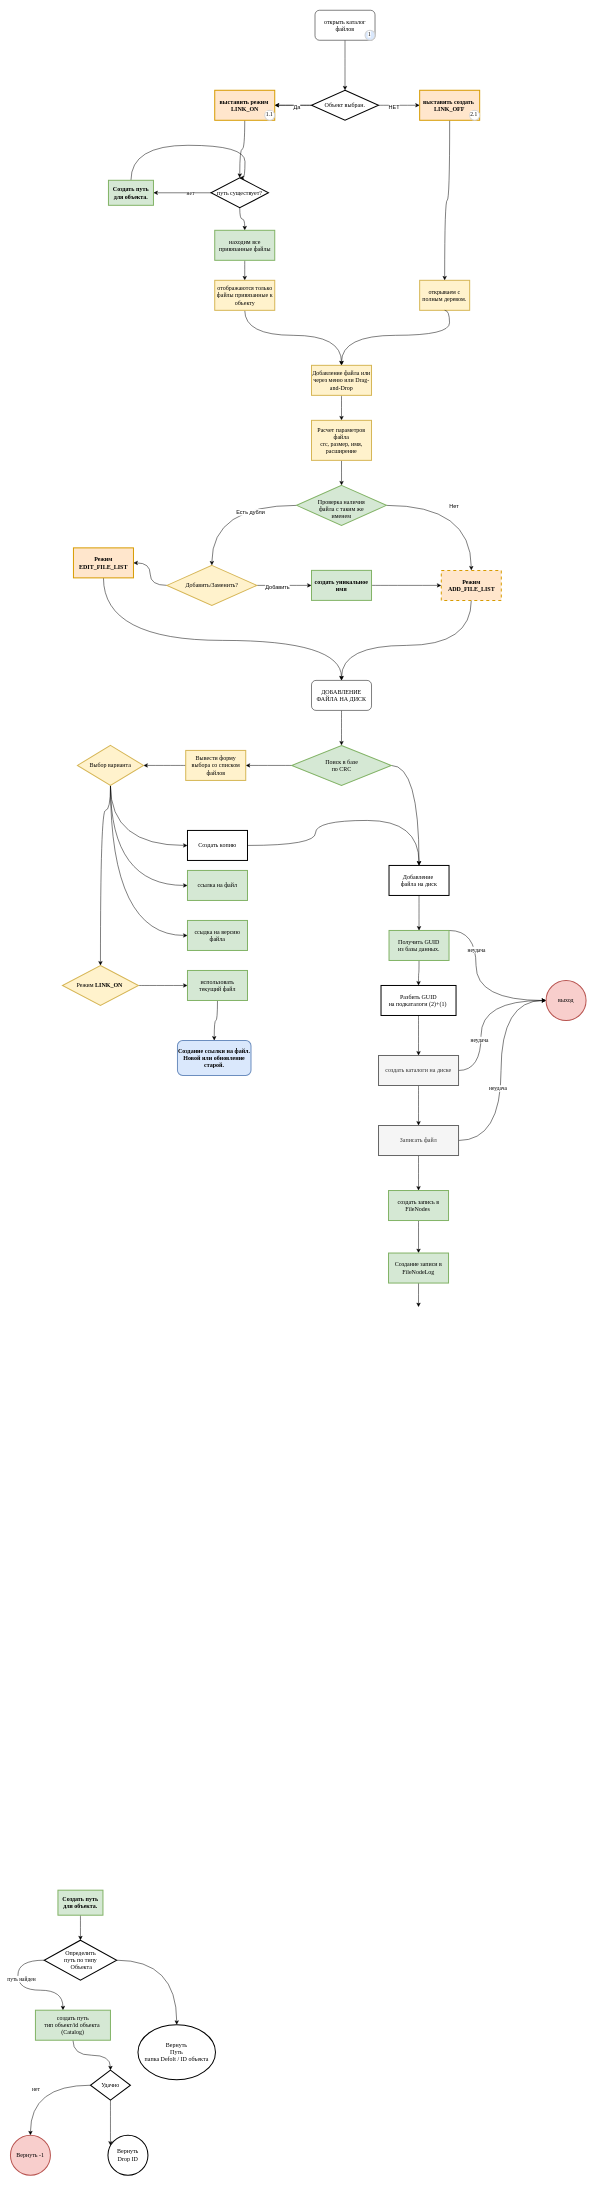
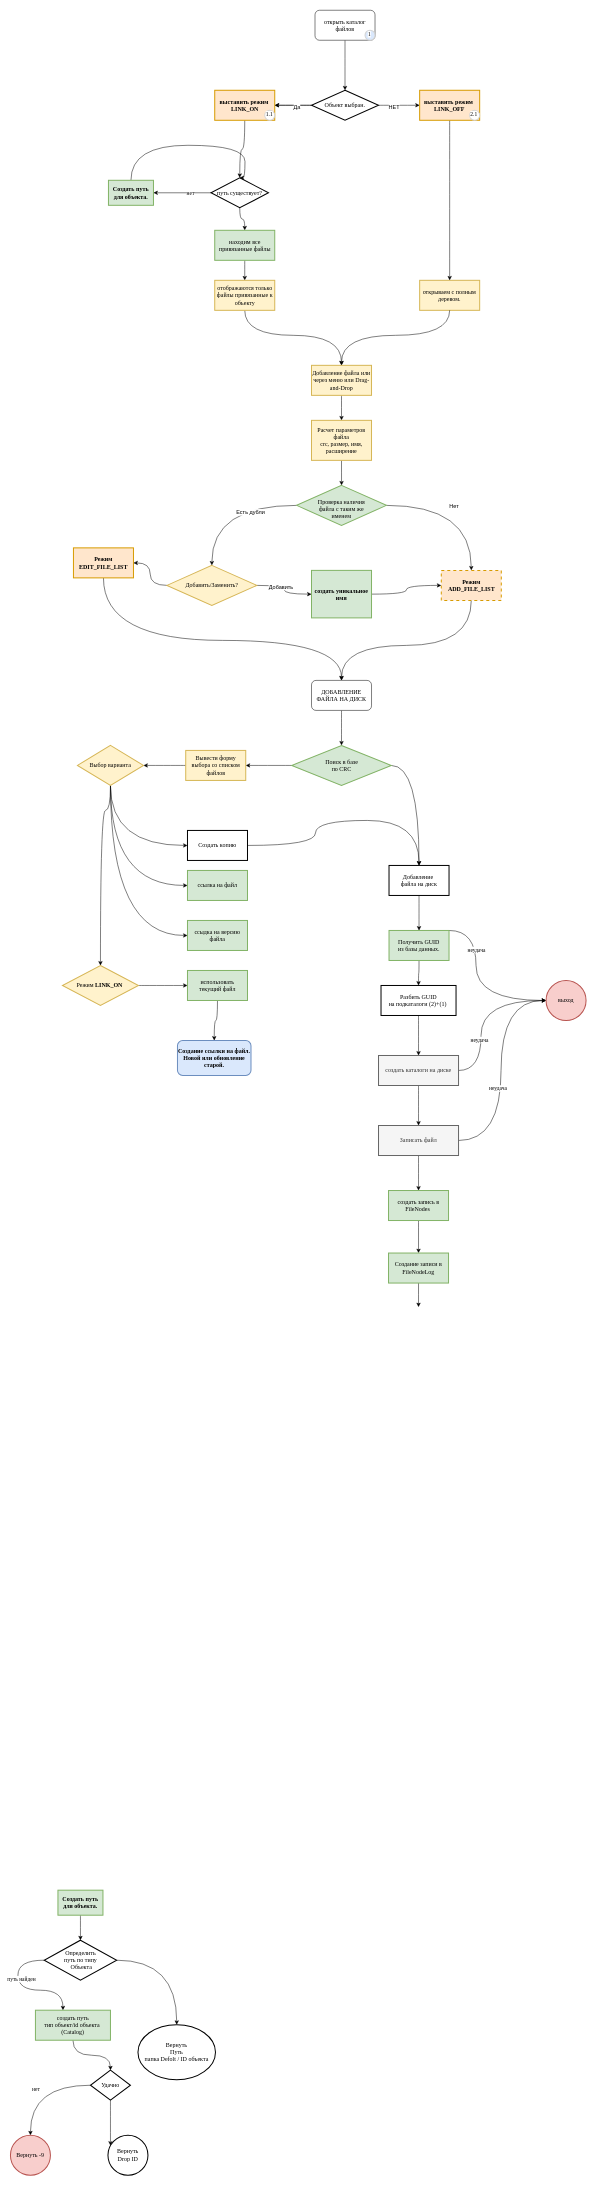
node "выставить создать LINK_OFF": label "выставить создать LINK_OFF" -> "выставить режим LINK_OFF"
node "открываем с полным деревом.": size 50x30 -> 60x30
node "создать уникальное имя": size 60x30 -> 60x48
node "Вернуть -1": label "Вернуть -1" -> "Вернуть -9"
